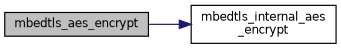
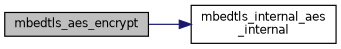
node "mbedtls_internal_aes _encrypt": label "mbedtls_internal_aes _encrypt" -> "mbedtls_internal_aes _internal"
